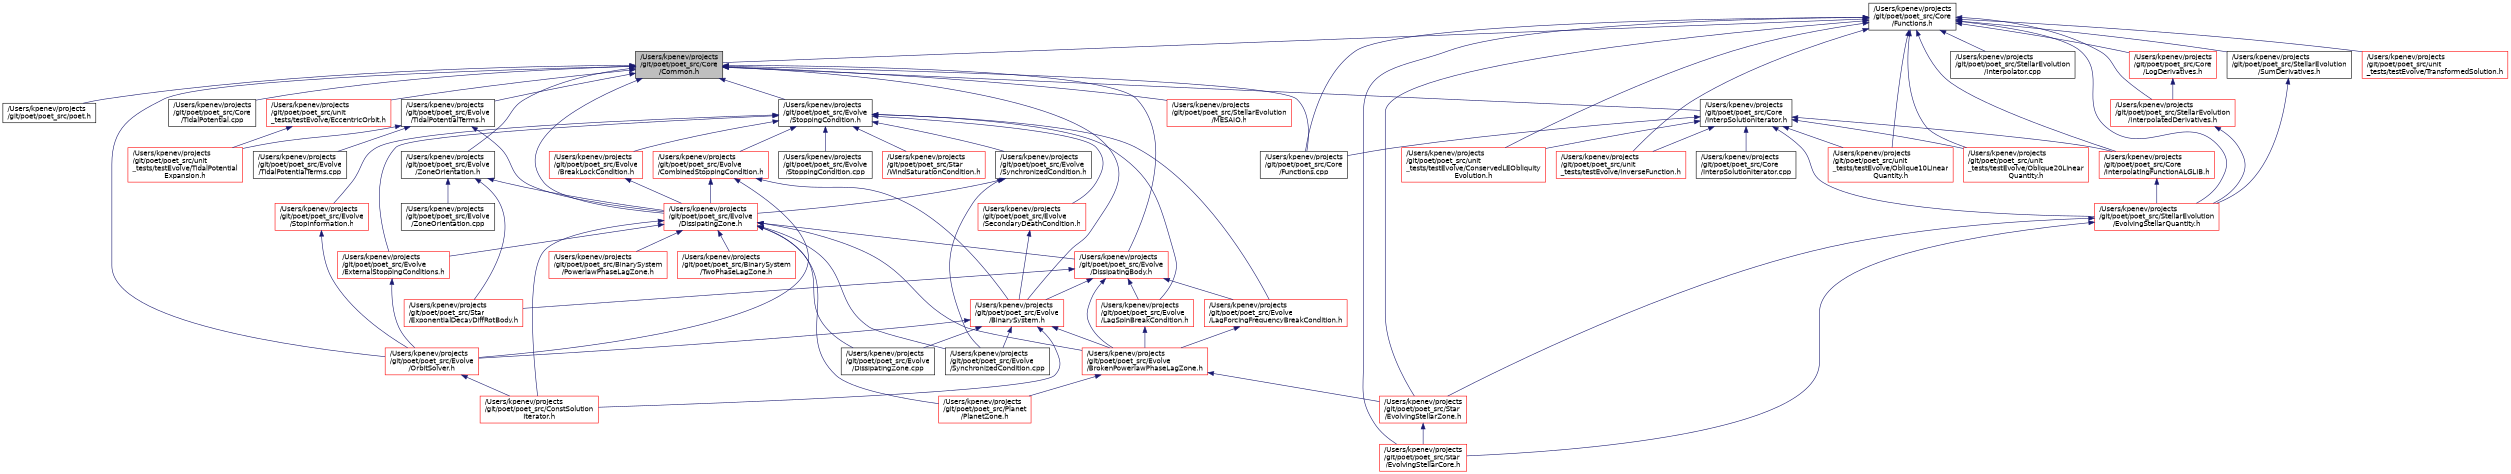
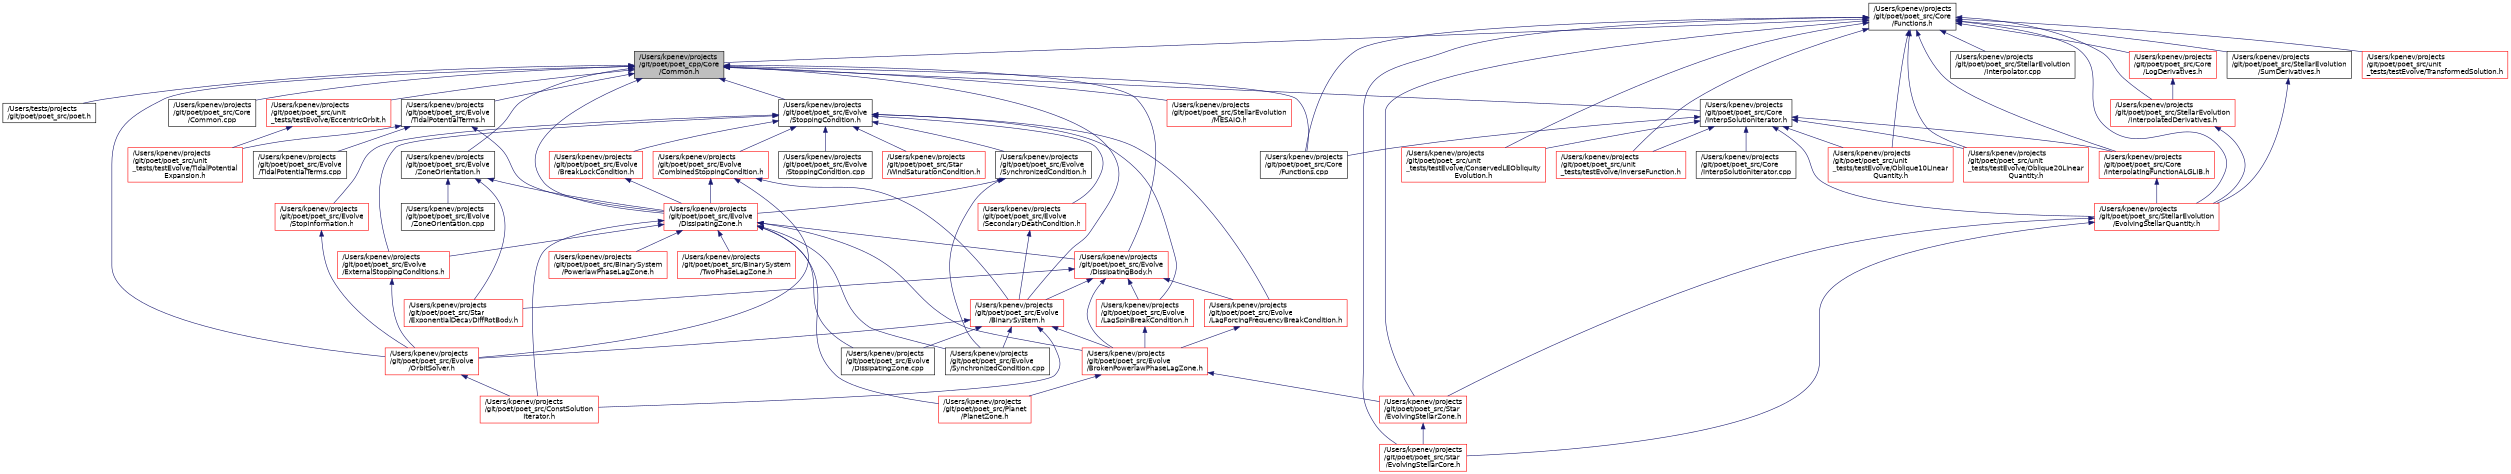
node "/Users/kpenev/projects /git/poet/poet_src/Core /Common.h": label "/Users/kpenev/projects /git/poet/poet_src/Core /Common.h" -> "/Users/kpenev/projects /git/poet/poet_cpp/Core /Common.h"
node "/Users/kpenev/projects /git/poet/poet_src/poet.h": label "/Users/kpenev/projects /git/poet/poet_src/poet.h" -> "/Users/tests/projects /git/poet/poet_src/poet.h"
node "/Users/kpenev/projects /git/poet/poet_src/Core /TidalPotential.cpp": label "/Users/kpenev/projects /git/poet/poet_src/Core /TidalPotential.cpp" -> "/Users/kpenev/projects /git/poet/poet_src/Core /Common.cpp"
